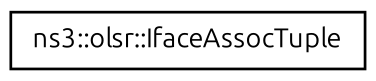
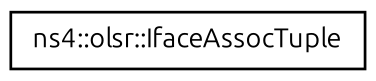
node "ns3::olsr::IfaceAssocTuple": label "ns3::olsr::IfaceAssocTuple" -> "ns4::olsr::IfaceAssocTuple"
